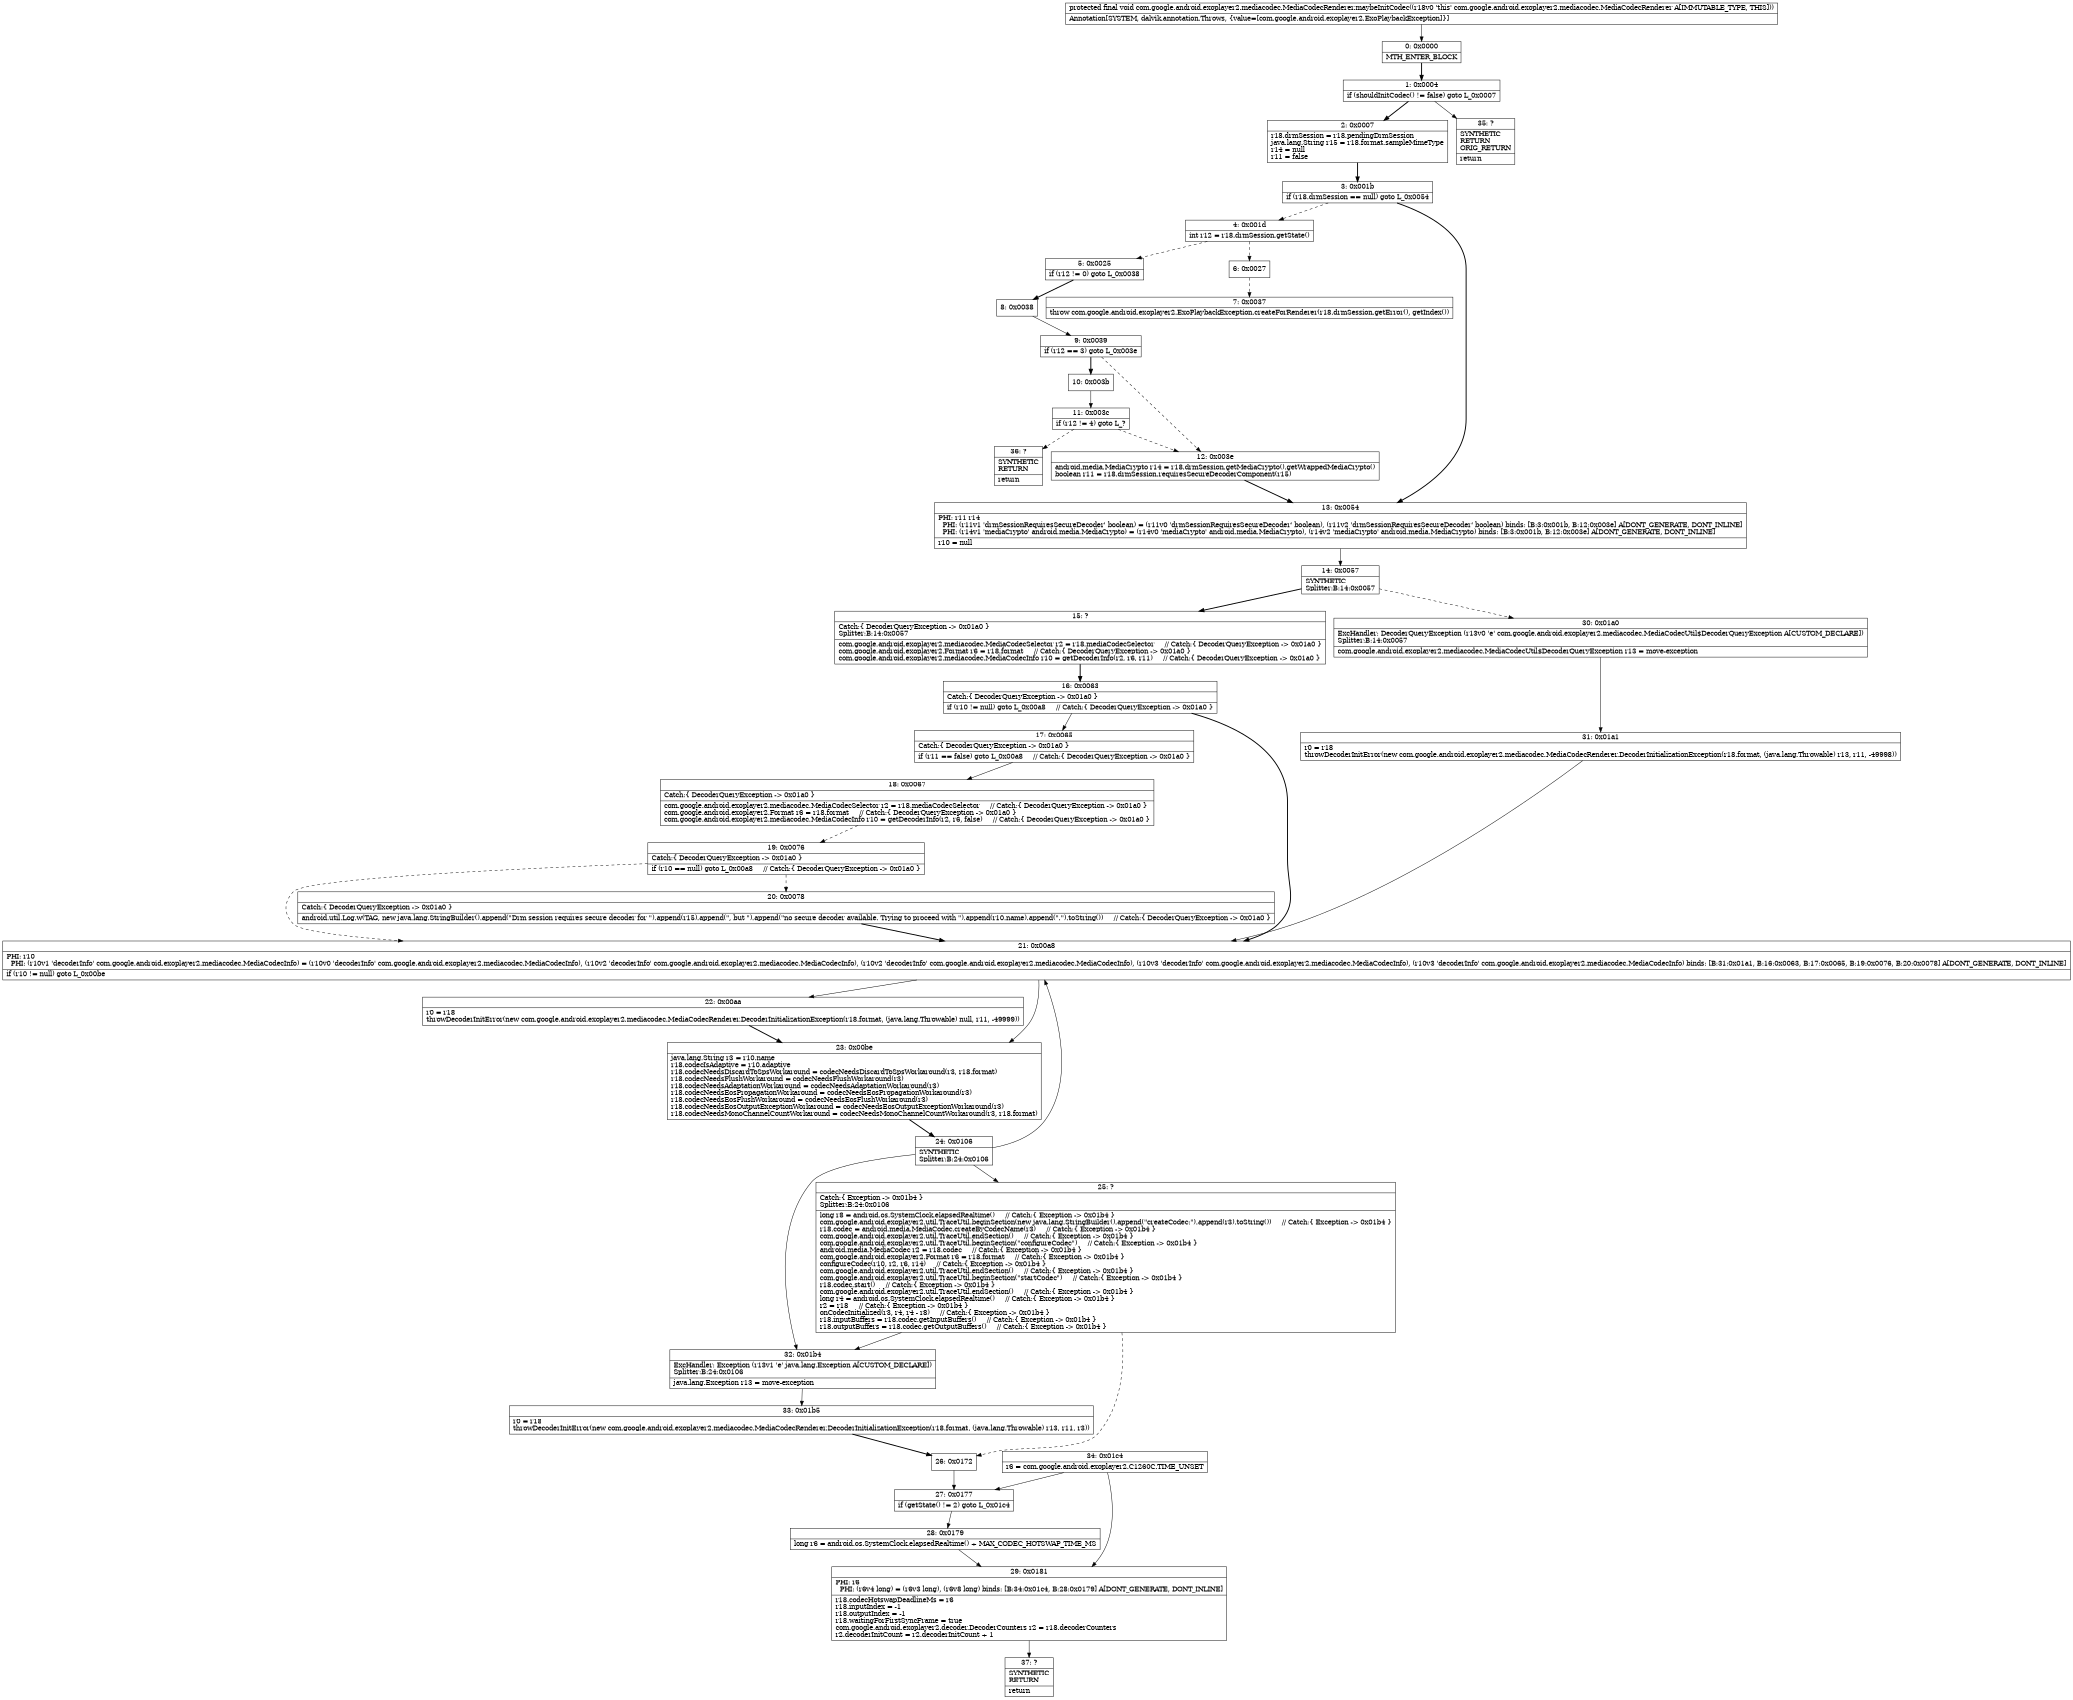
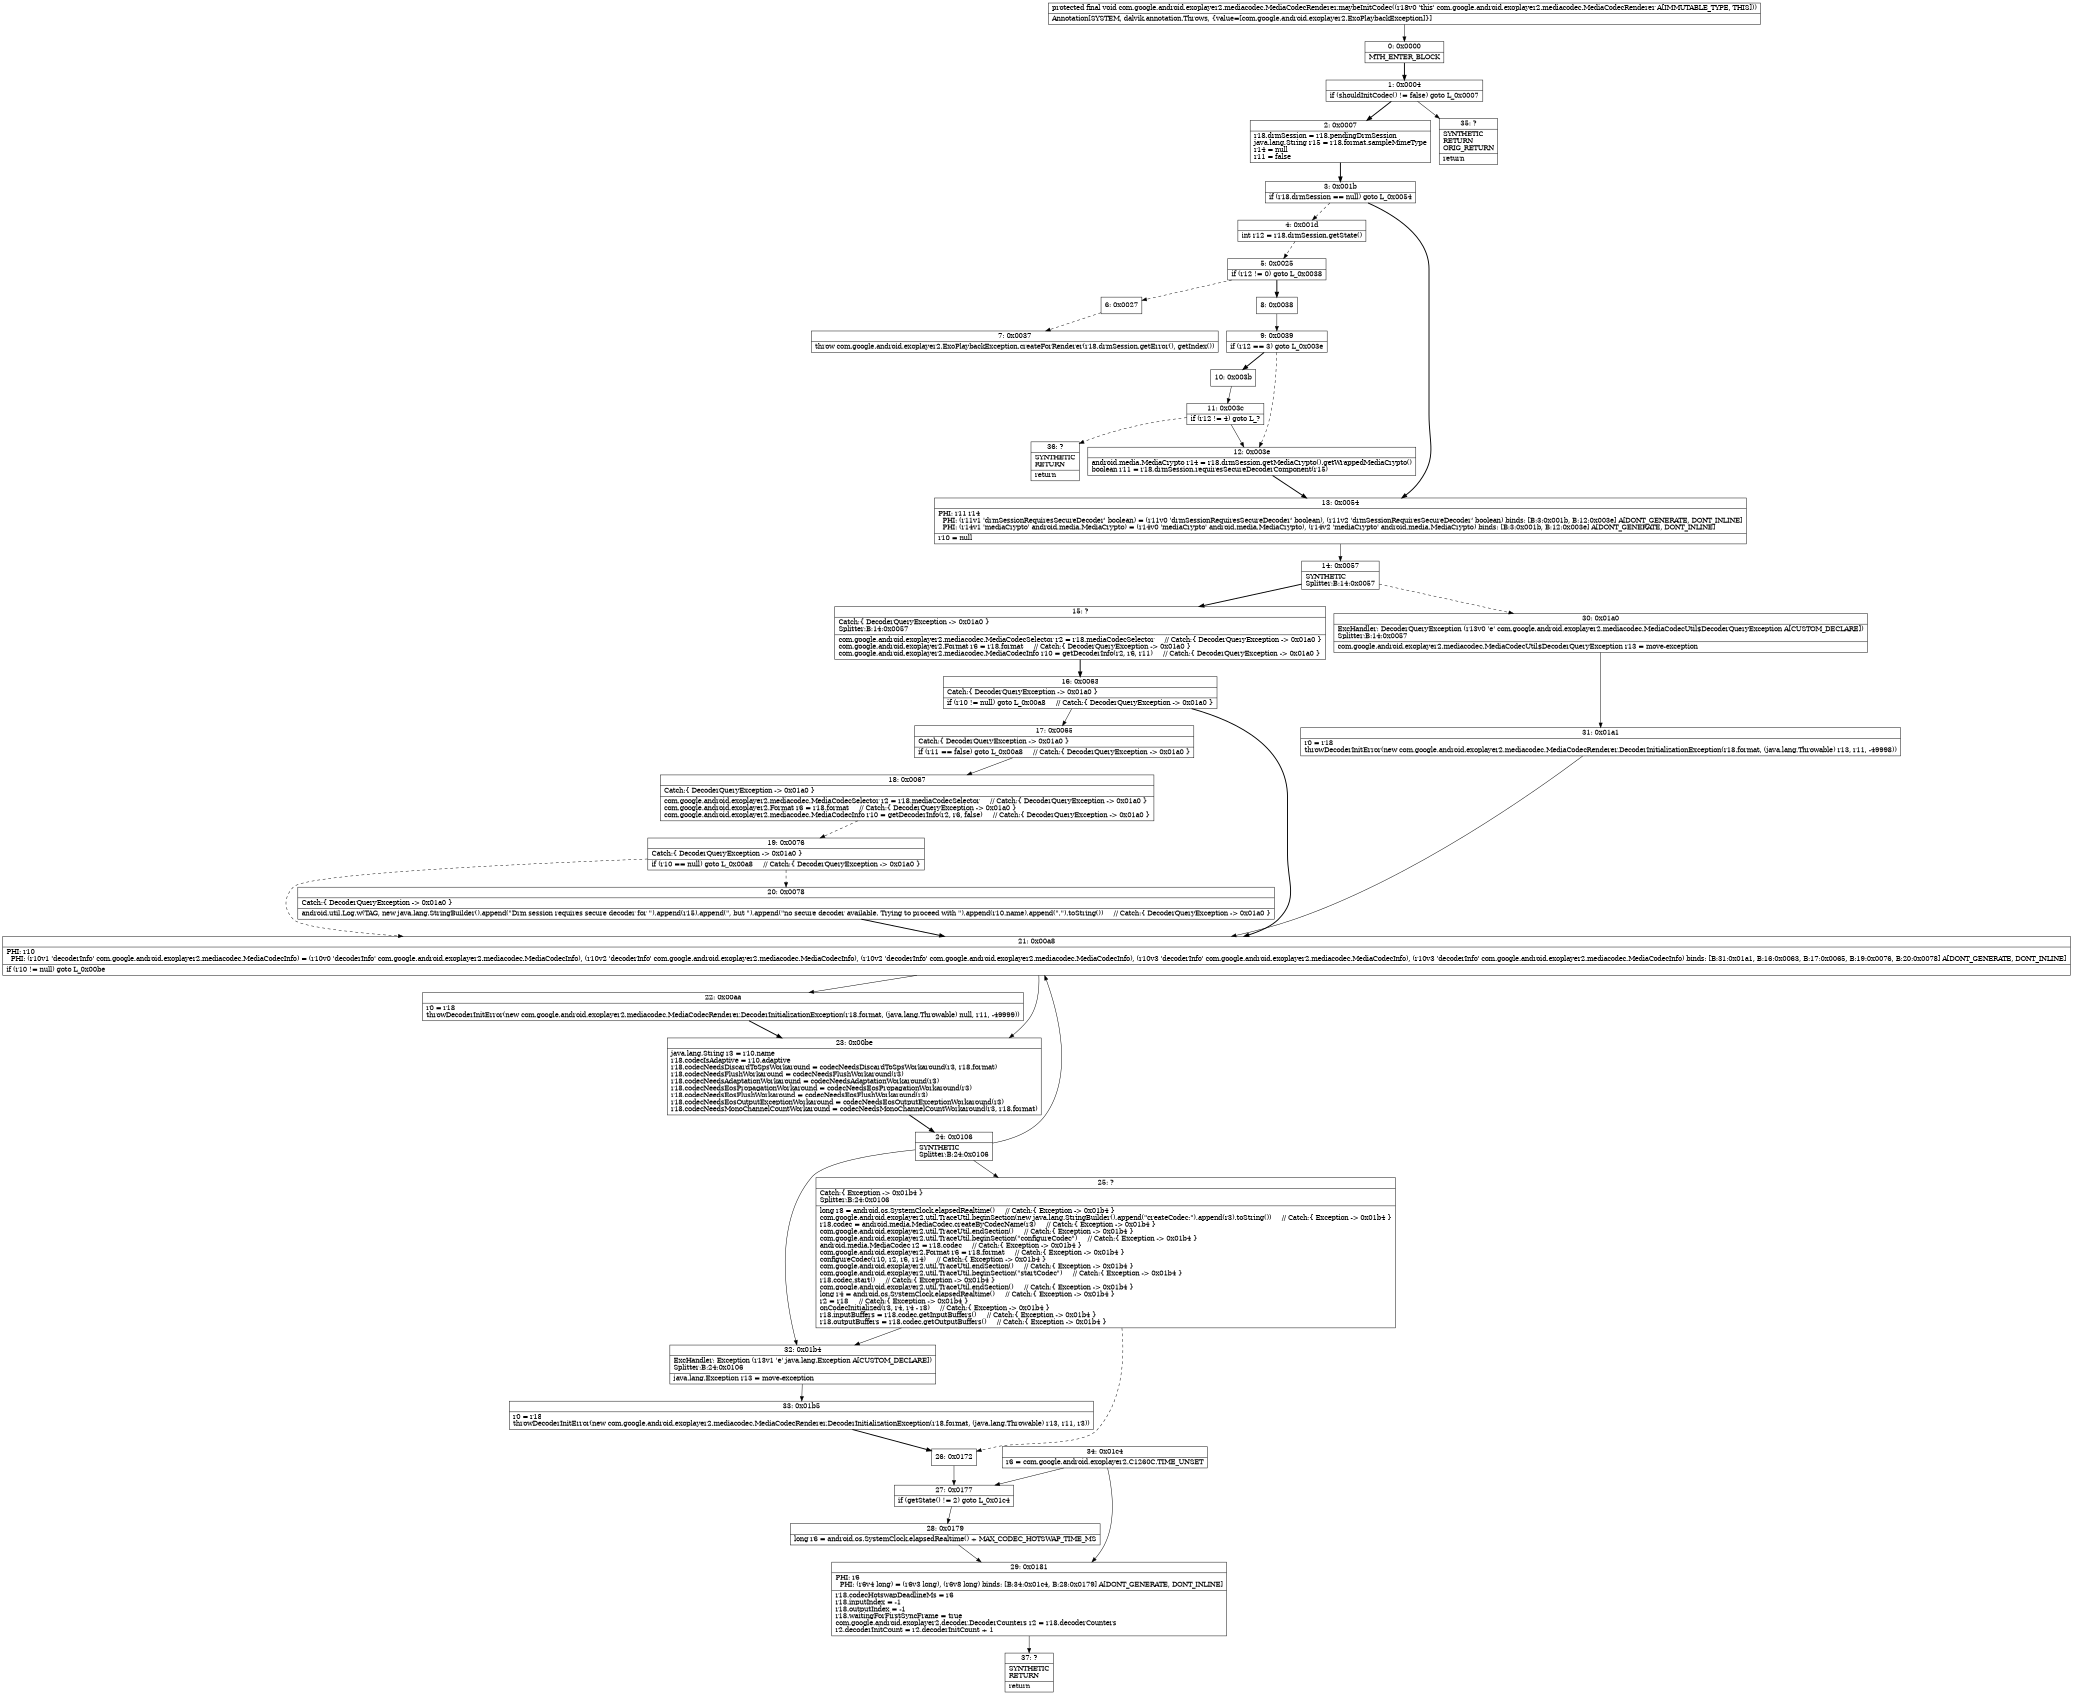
edge "4: 0x001d" -> "6: 0x0027": now "5: 0x0025" -> "6: 0x0027"
edge "11: 0x003c" -> "12: 0x003e": style dashed -> solid
